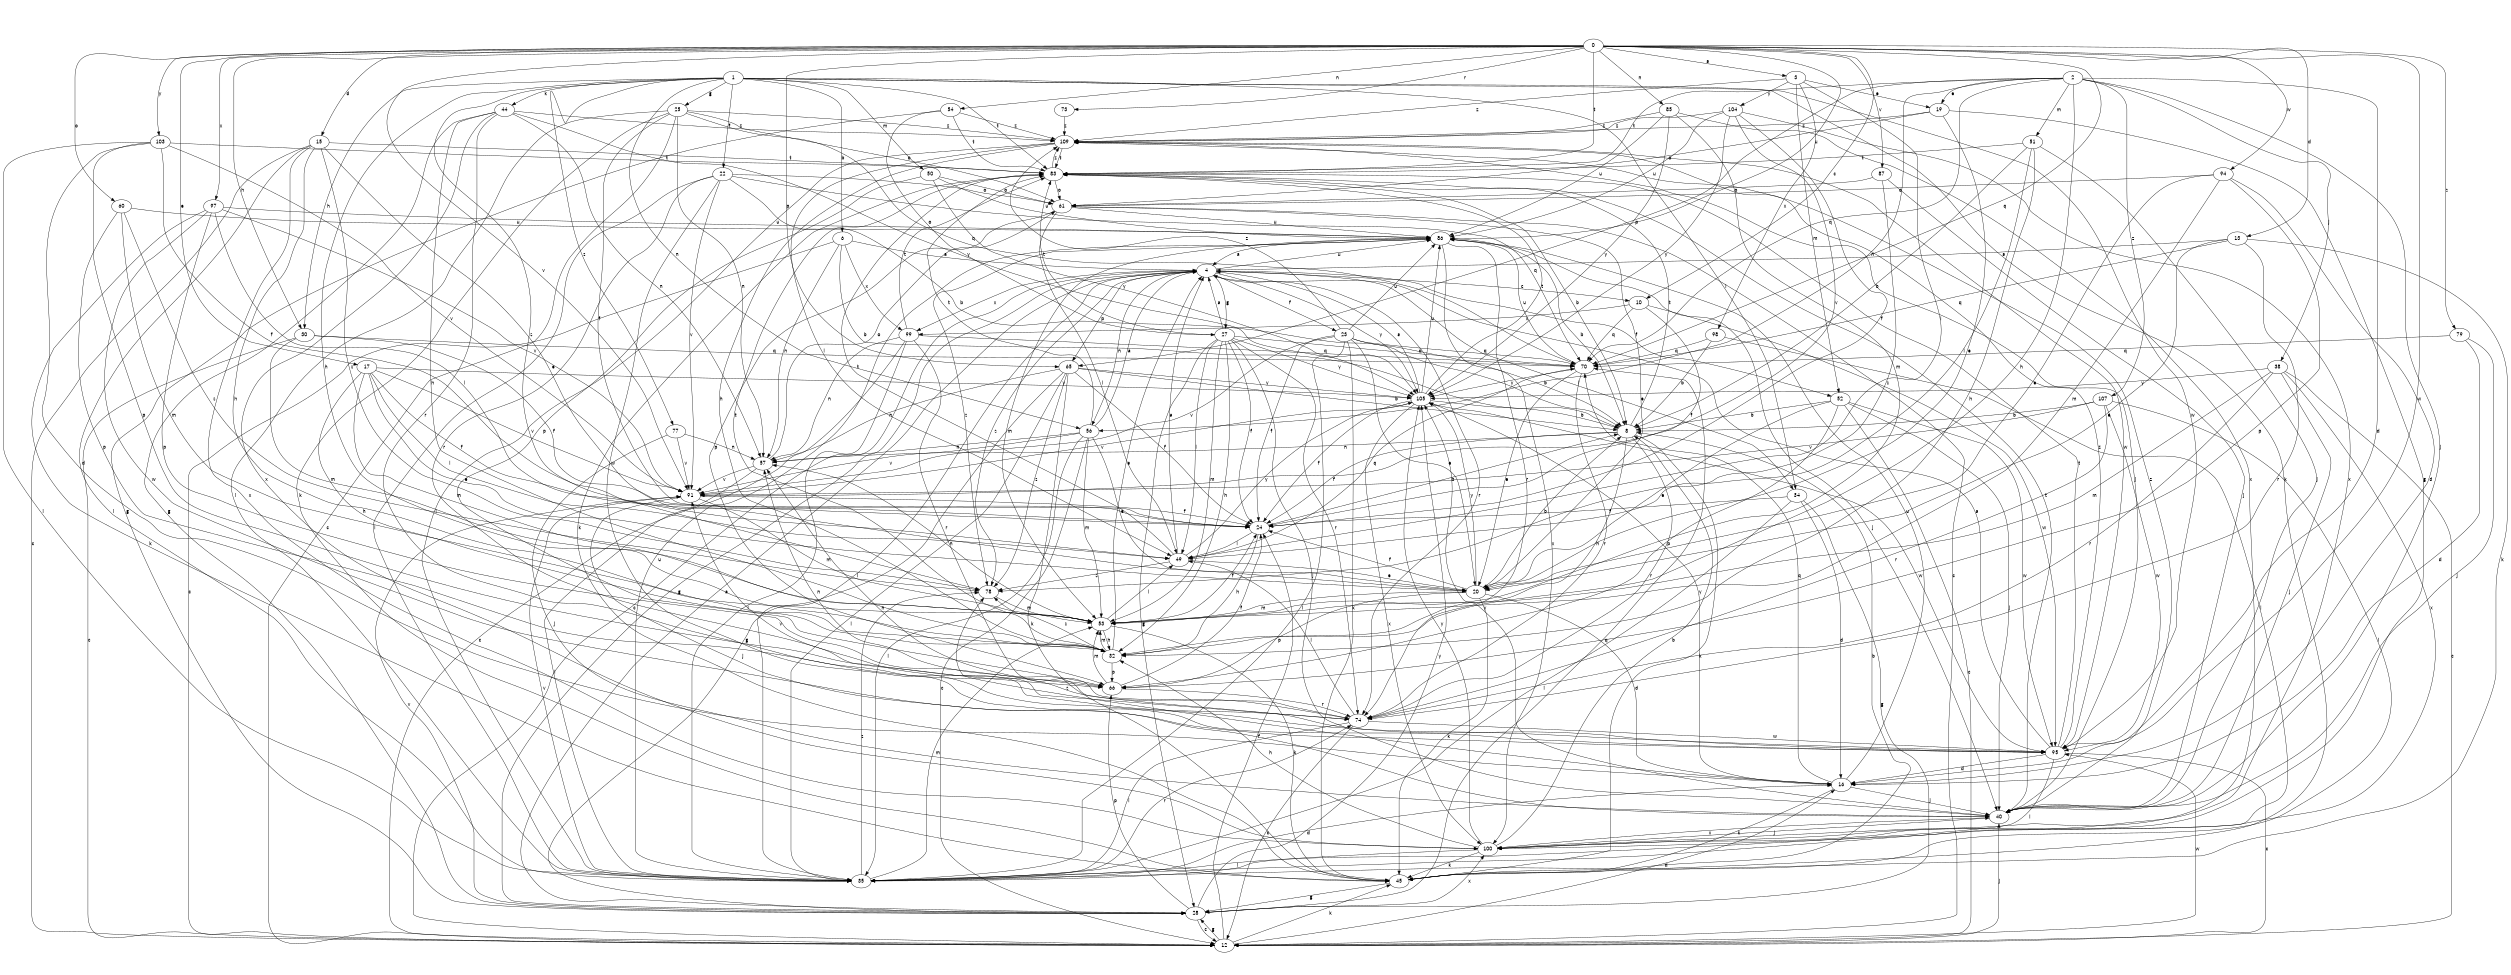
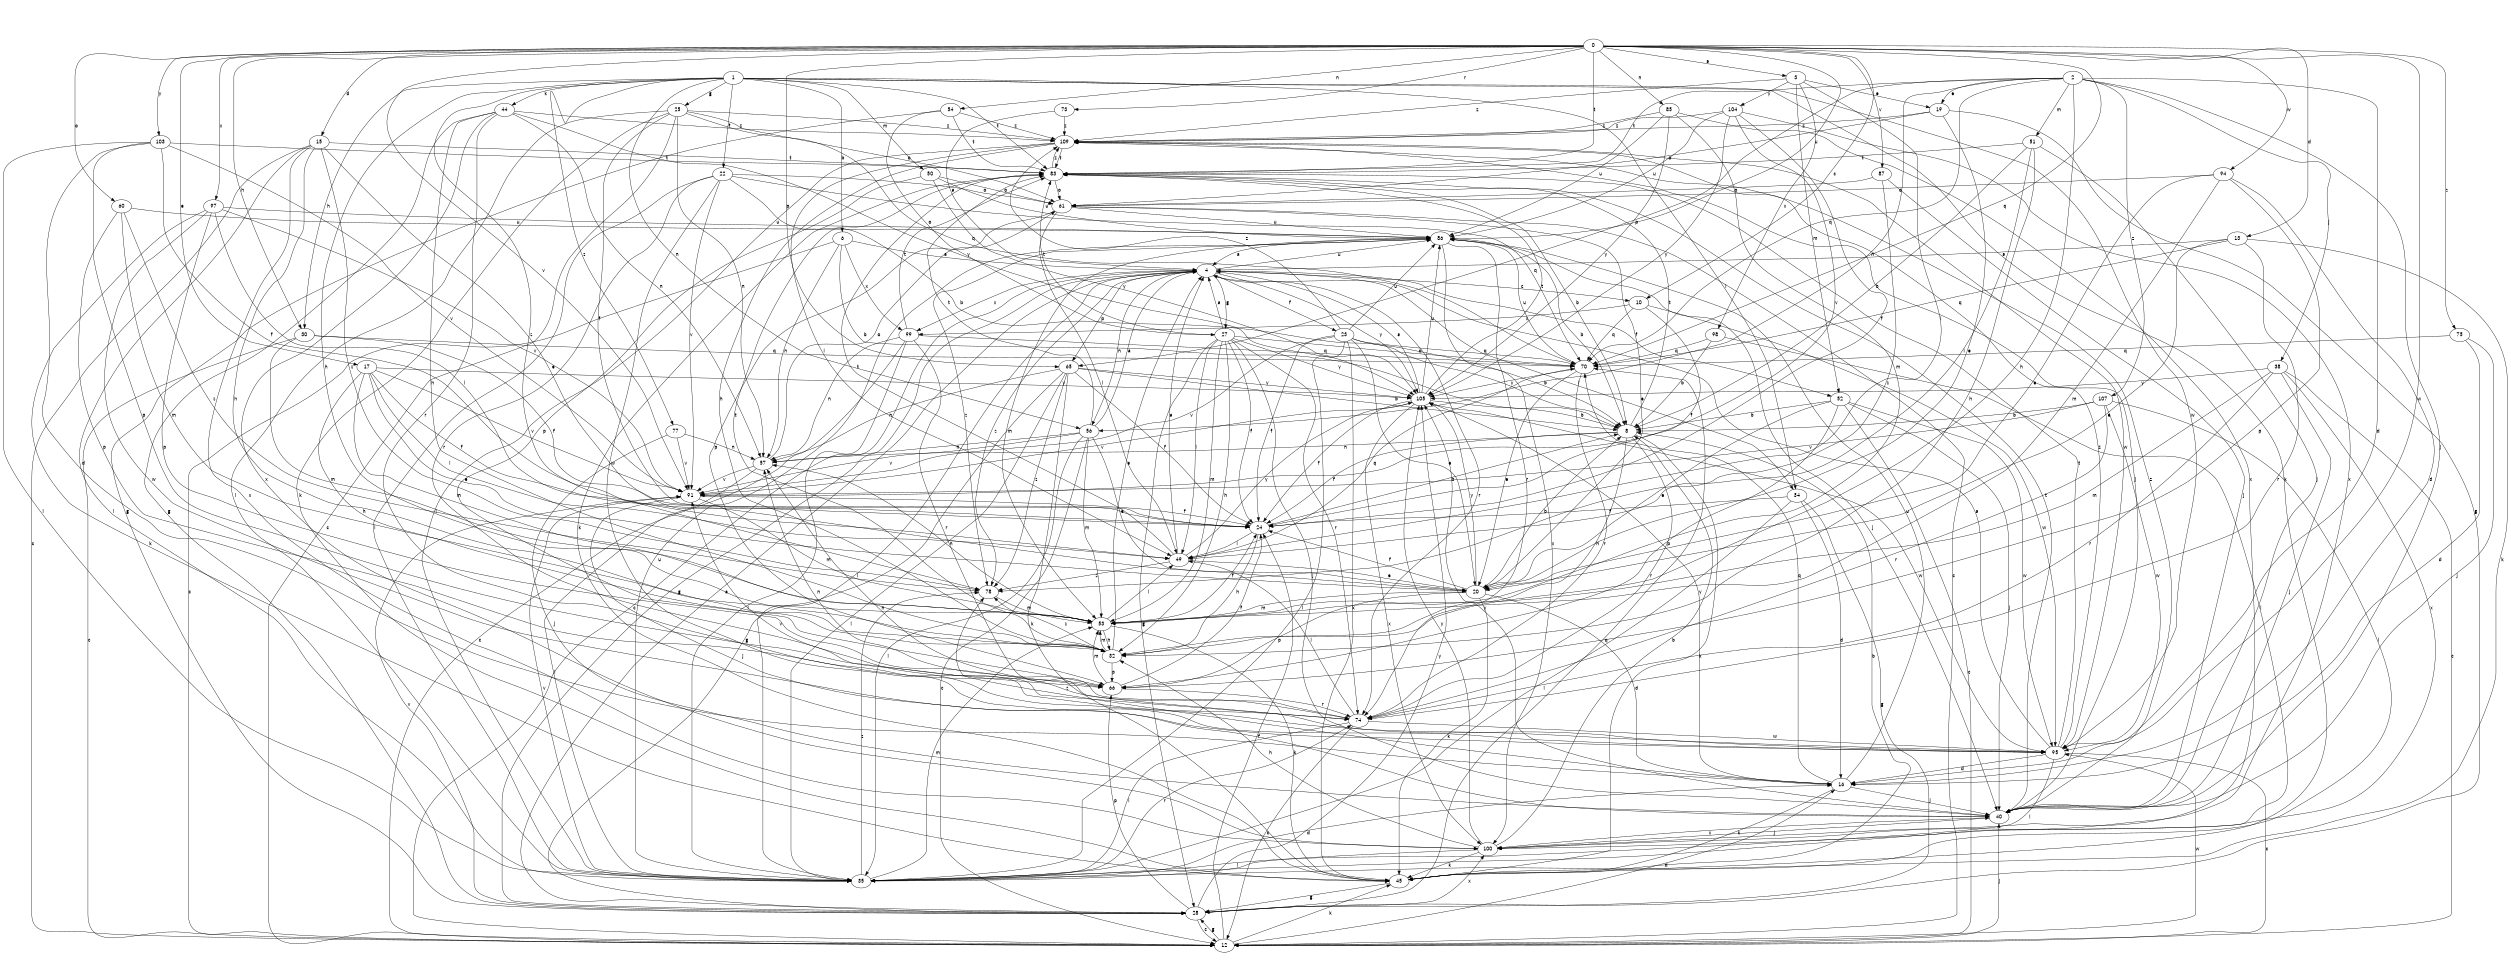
edge "73" -> "4": added, label "a"
node "79": label "79" -> "75"
edge "19" -> "100": now "19" -> "28"
